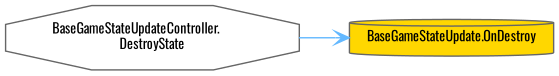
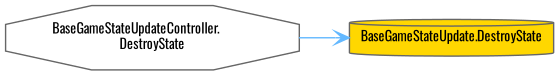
node "BaseGameStateUpdate.OnDestroy": label "BaseGameStateUpdate.OnDestroy" -> "BaseGameStateUpdate.DestroyState"
